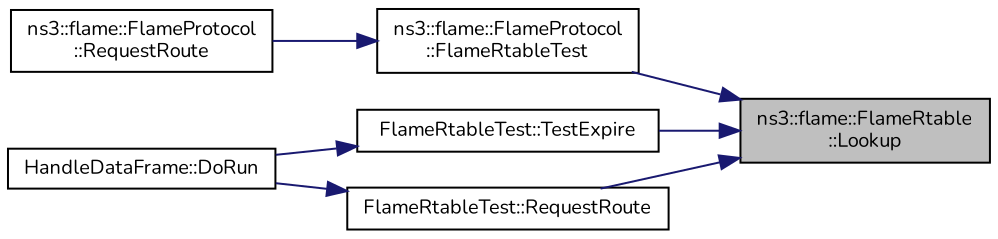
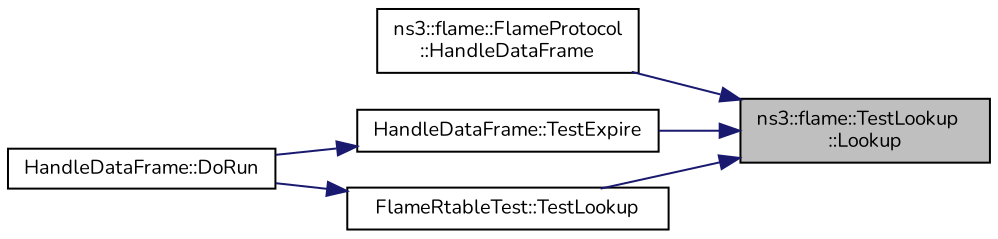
node "ns3::flame::FlameProtocol ::RequestRoute": removed
node "ns3::flame::FlameProtocol ::FlameRtableTest": label "ns3::flame::FlameProtocol ::FlameRtableTest" -> "ns3::flame::FlameProtocol ::HandleDataFrame"
node "FlameRtableTest::TestExpire": label "FlameRtableTest::TestExpire" -> "HandleDataFrame::TestExpire"
node "ns3::flame::FlameRtable ::Lookup": label "ns3::flame::FlameRtable ::Lookup" -> "ns3::flame::TestLookup ::Lookup"
node "FlameRtableTest::RequestRoute": label "FlameRtableTest::RequestRoute" -> "FlameRtableTest::TestLookup"
